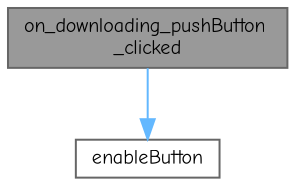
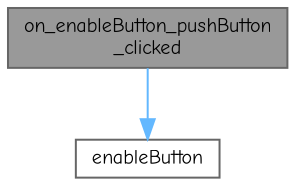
node "on_downloading_pushButton _clicked": label "on_downloading_pushButton _clicked" -> "on_enableButton_pushButton _clicked"
